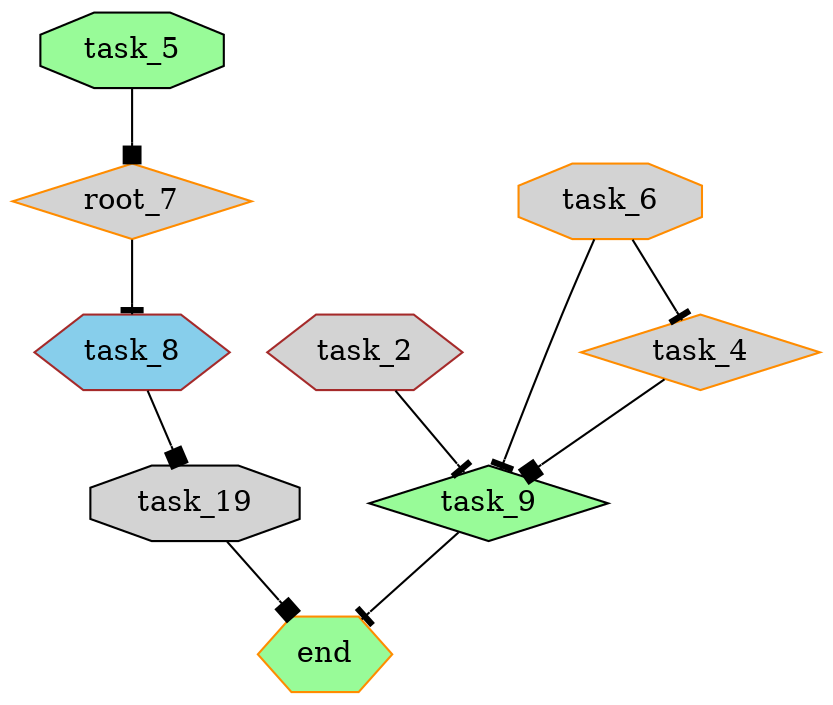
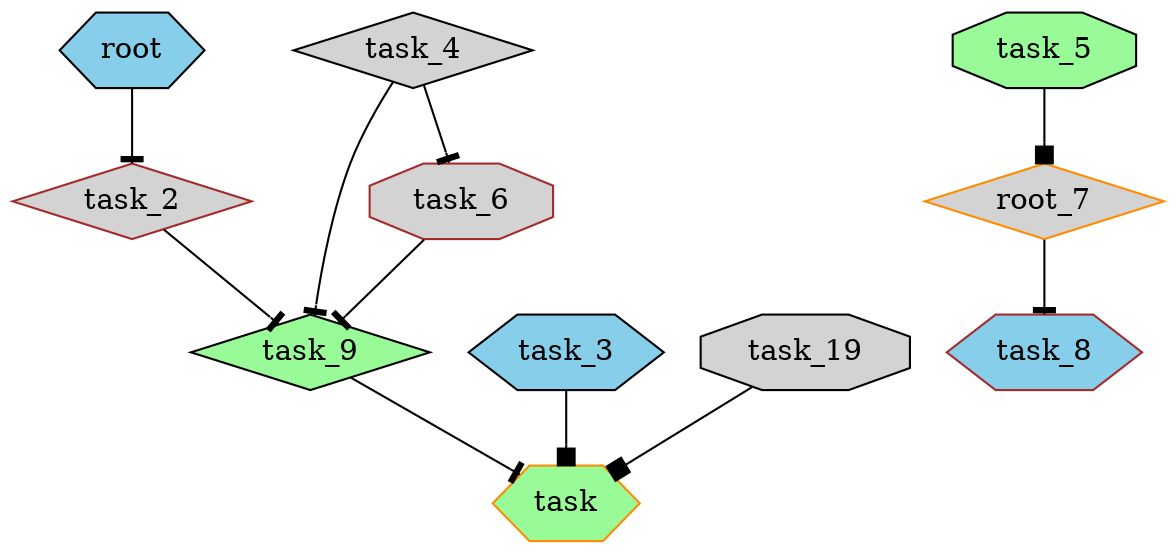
node "root": added
node "task_6": color darkorange -> brown
edge "task_6" -> "task_4": reversed
node "task_2": shape hexagon -> diamond
node "task_3": added
node "task_4": color darkorange -> black
edge "task_8" -> "task_19": removed
edge "task_4" -> "task_9": arrowhead box -> tee
node "end": label "end" -> "task"
